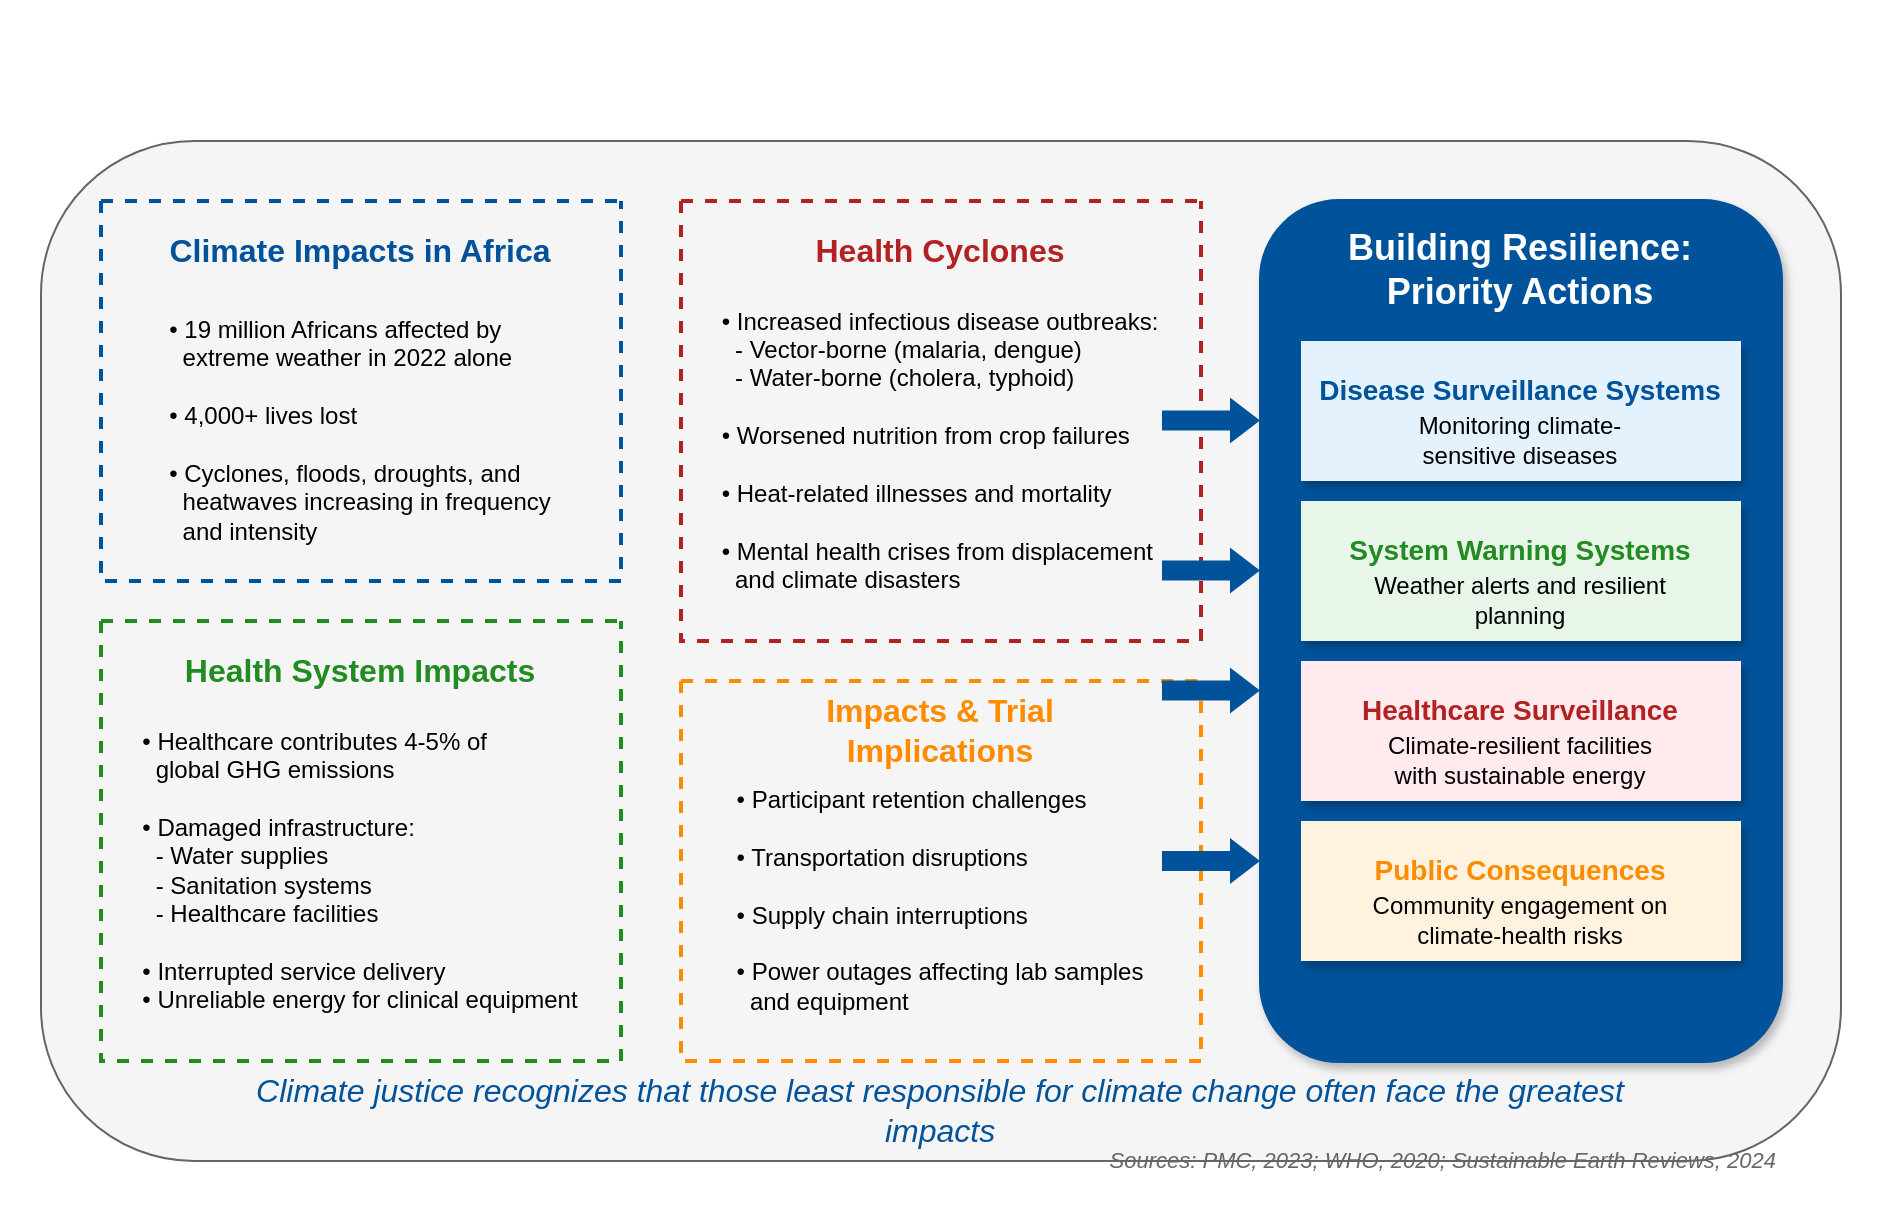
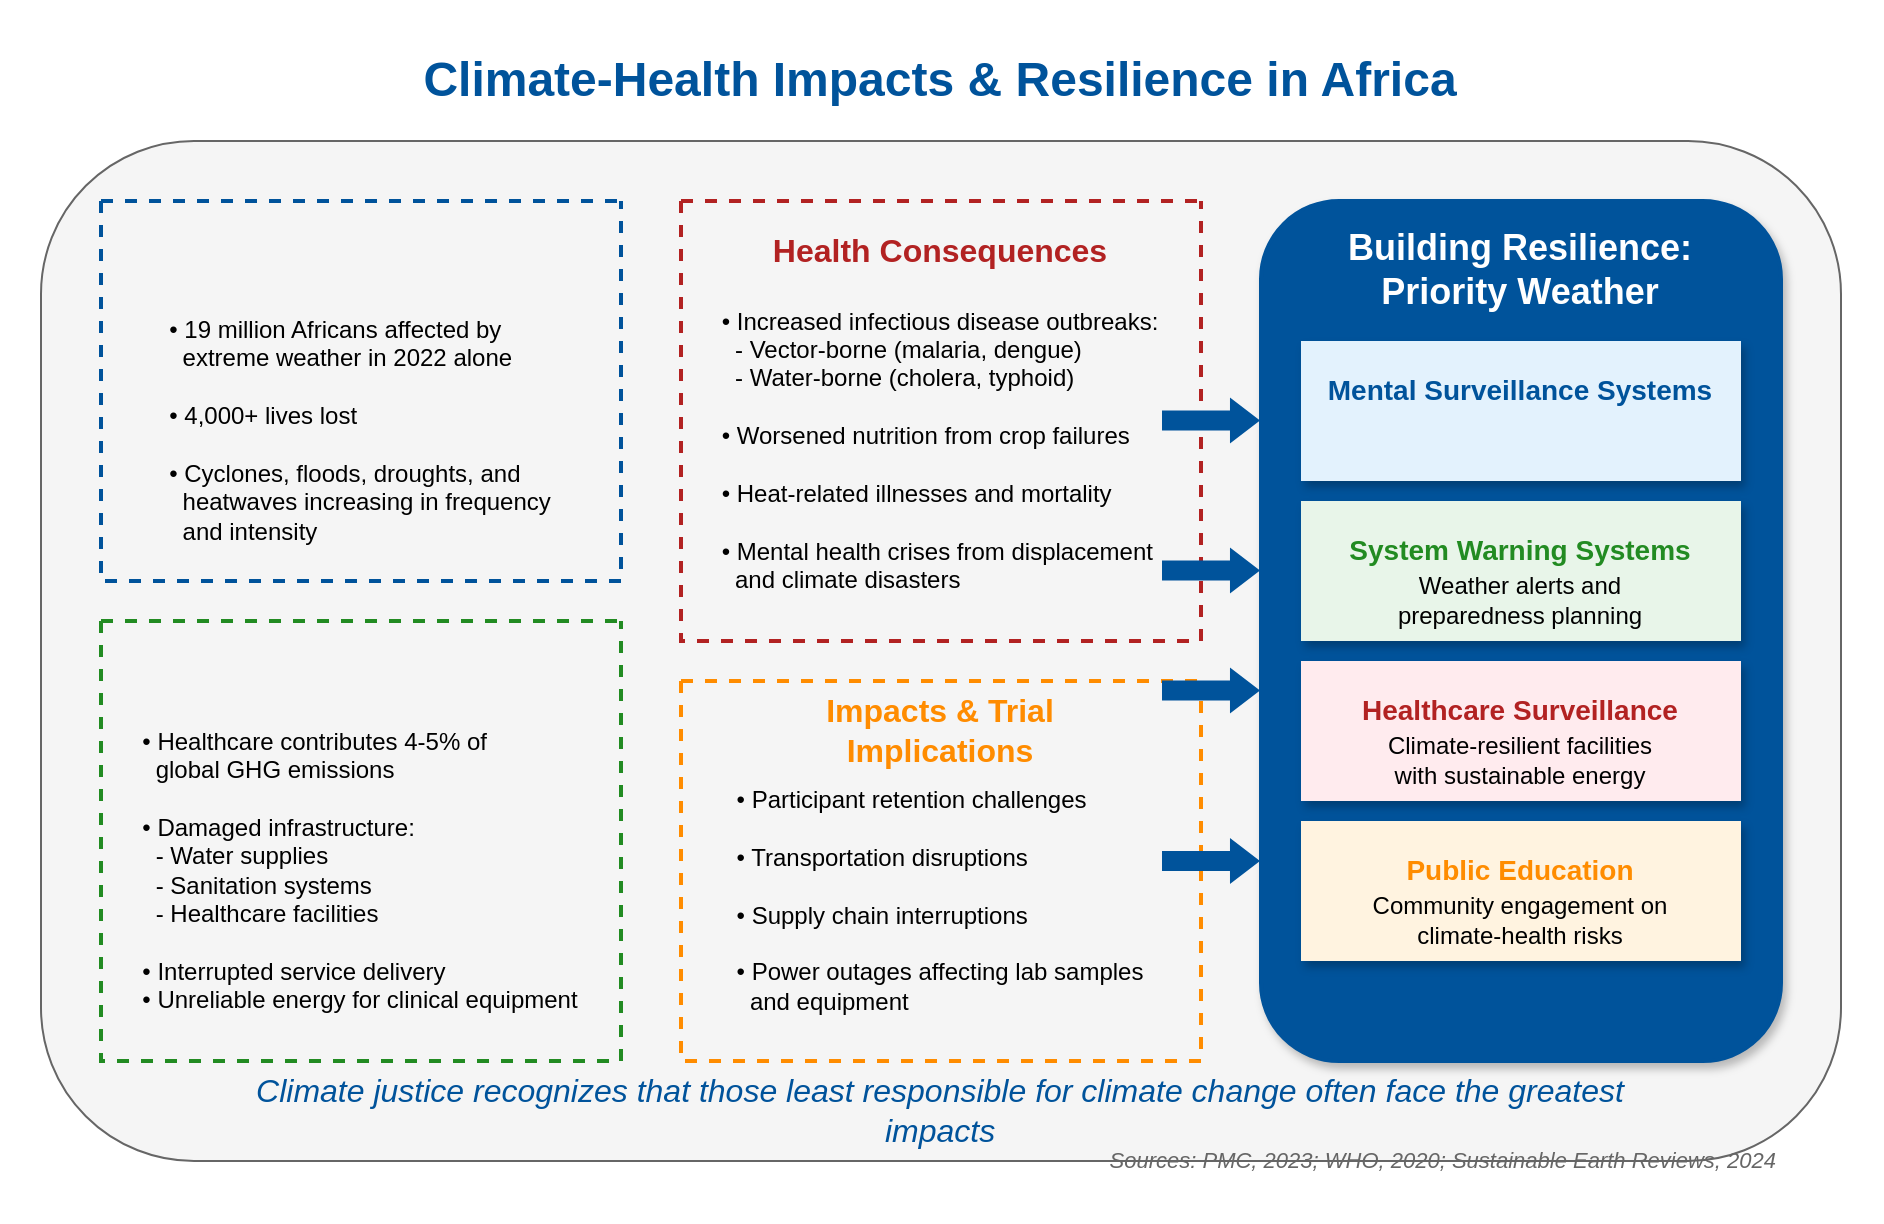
node "Climate-Health Impacts & Resilience in Africa": added
node "Climate Impacts in Africa": removed
node "Health Cyclones": label "Health Cyclones" -> "Health Consequences"
node "Building Resilience: Priority Actions": label "Building Resilience: Priority Actions" -> "Building Resilience: Priority Weather"
node "Disease Surveillance Systems": label "Disease Surveillance Systems" -> "Mental Surveillance Systems"
node "Monitoring climate-sensitive diseases": removed
node "Weather alerts and resilient planning": label "Weather alerts and resilient planning" -> "Weather alerts and preparedness planning"
node "Health System Impacts": removed
node "Public Consequences": label "Public Consequences" -> "Public Education"
